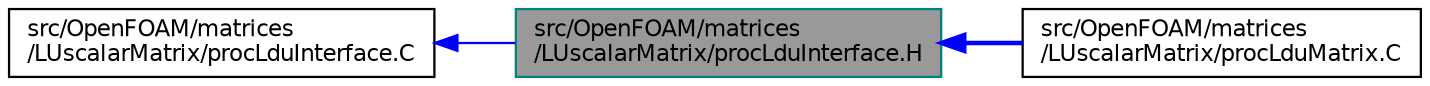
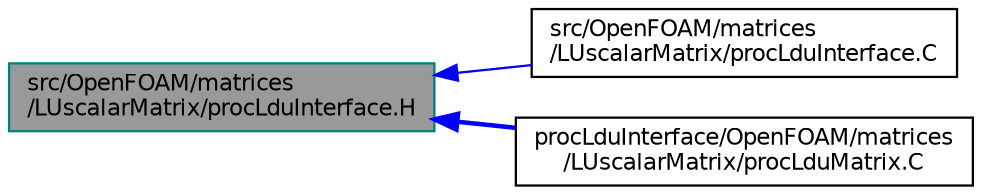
edge "src/OpenFOAM/matrices /LUscalarMatrix/procLduInterface.H" -> "src/OpenFOAM/matrices /LUscalarMatrix/procLduInterface.C": reversed
node "src/OpenFOAM/matrices /LUscalarMatrix/procLduMatrix.C": label "src/OpenFOAM/matrices /LUscalarMatrix/procLduMatrix.C" -> "procLduInterface/OpenFOAM/matrices /LUscalarMatrix/procLduMatrix.C"
